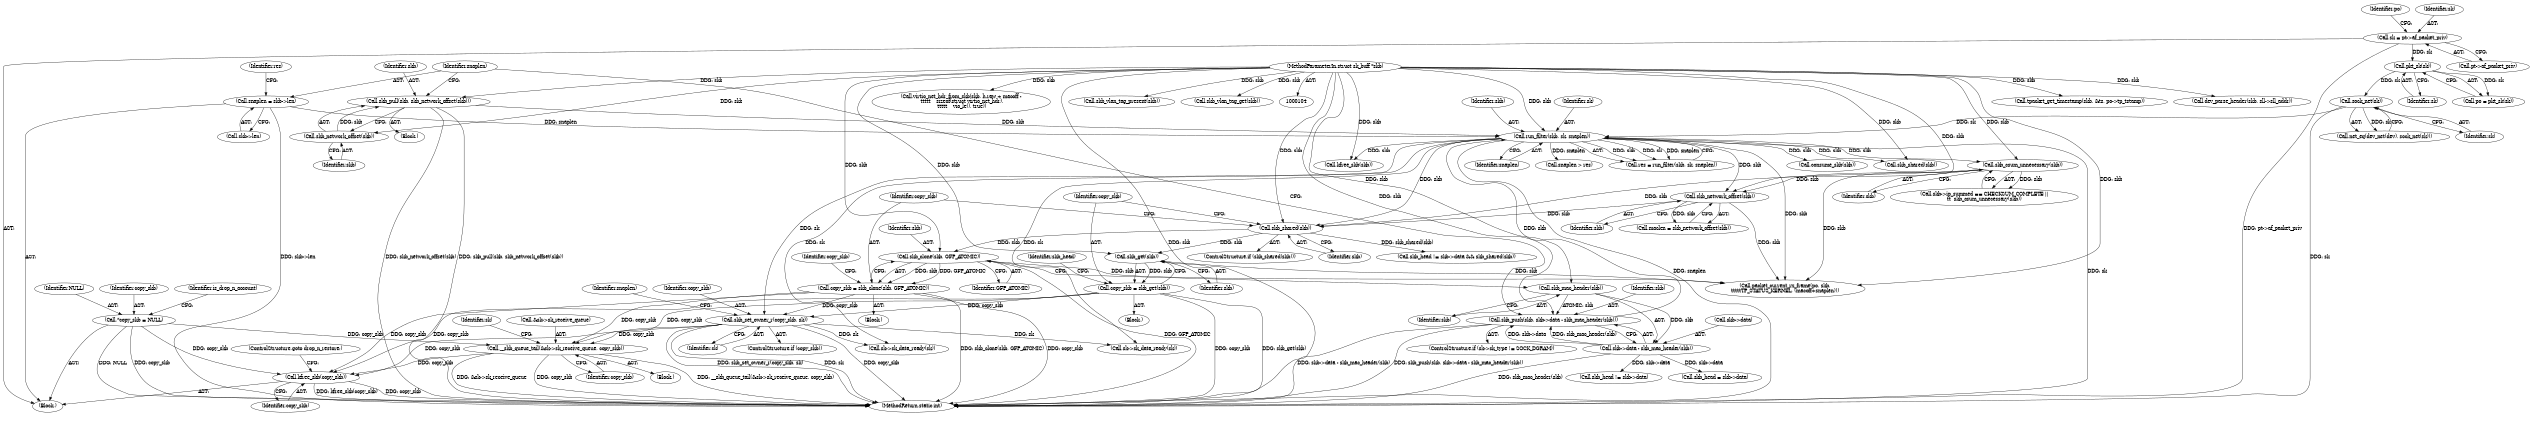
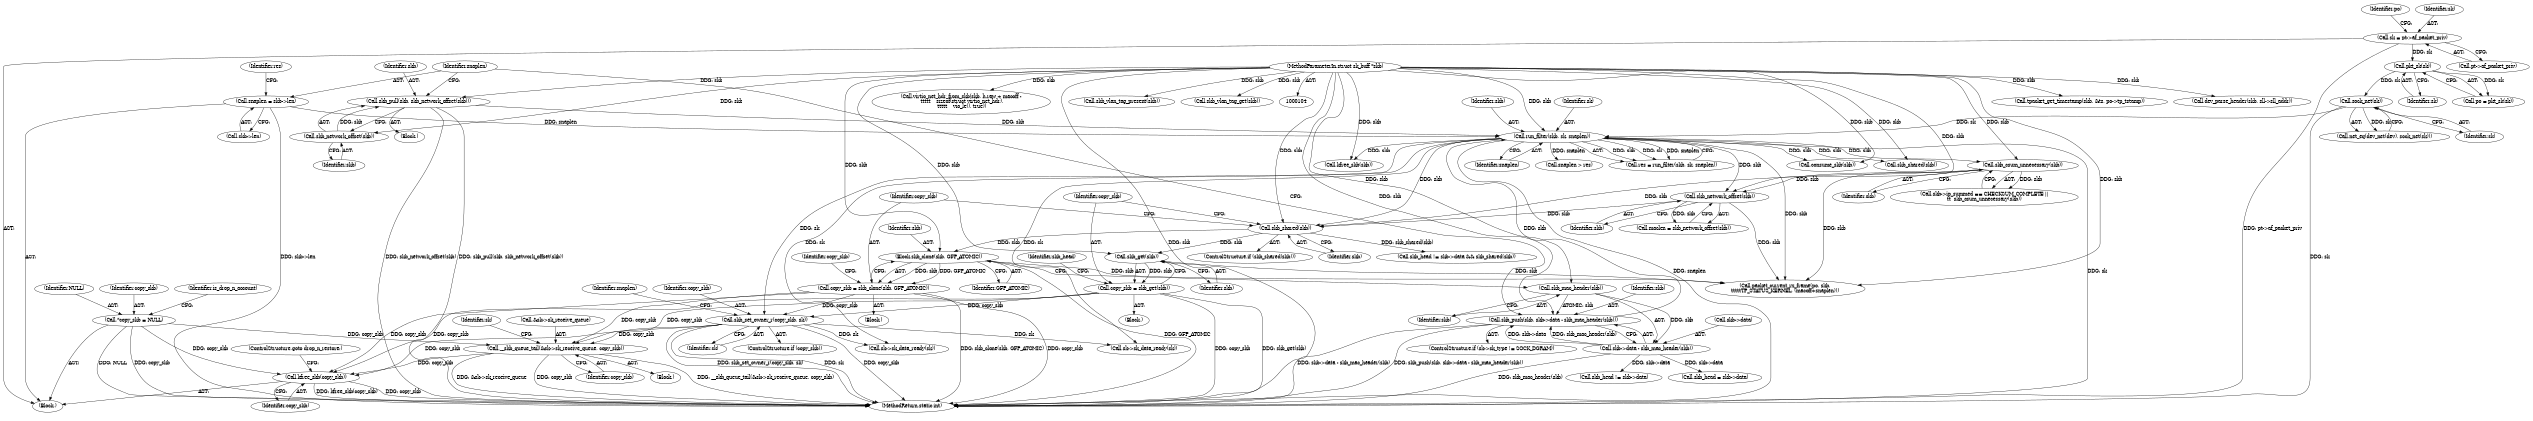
edge "(MethodParameterIn,struct sk_buff *skb)" -> "(Call,consume_skb(skb))": added, label "DDG: skb"
node "(Call,skb_clone(skb, GFP_ATOMIC))": label "(Call,skb_clone(skb, GFP_ATOMIC))" -> "(Block,skb_clone(skb, GFP_ATOMIC))"
